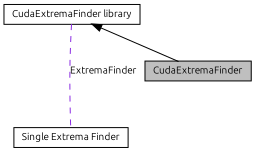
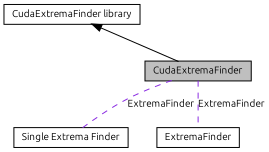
edge "CudaExtremaFinder library" -- "Single Extrema Finder": now "CudaExtremaFinder" -- "Single Extrema Finder"
node "ExtremaFinder": added
